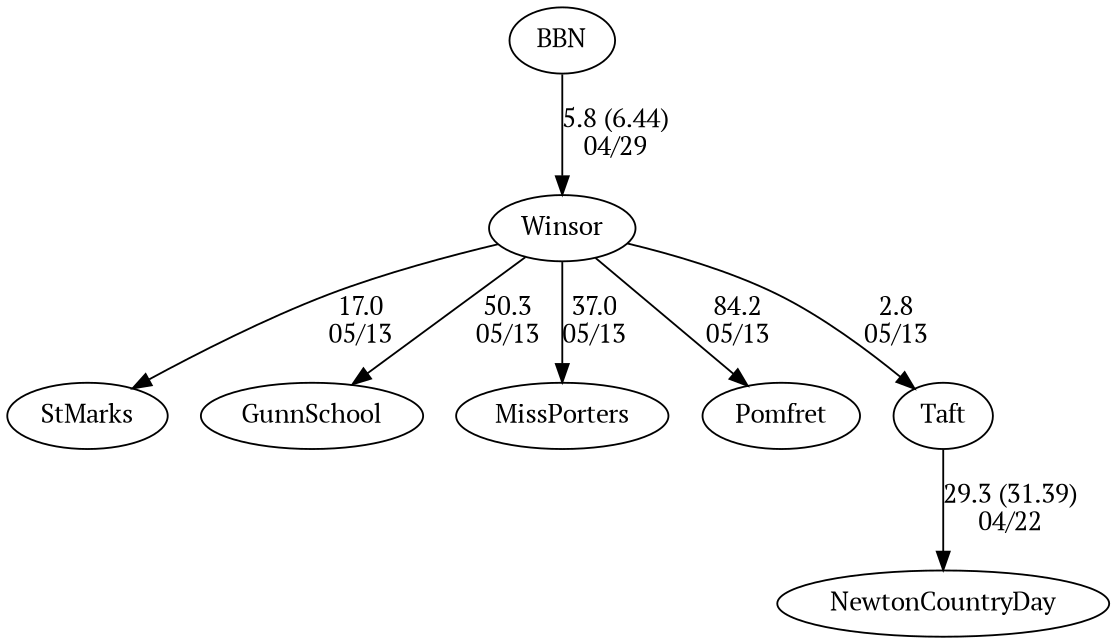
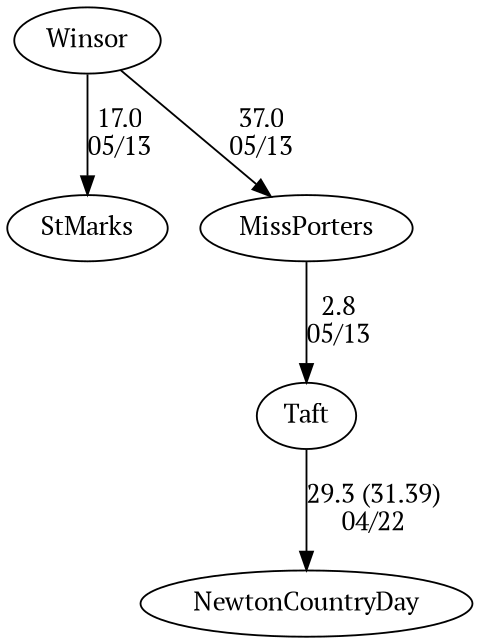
node "BBN": removed
edge "Winsor" -> "Taft": now "MissPorters" -> "Taft"
node "GunnSchool": removed
node "Pomfret": removed
